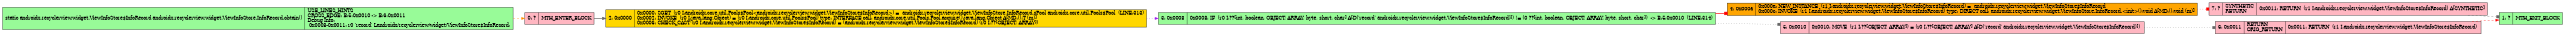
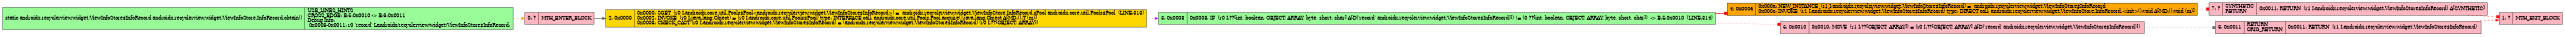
edge "7: ?" -> "1: ?": color gray40 -> red
node "1: ?": fillcolor palegreen -> lightpink
edge "3: 0x0008" -> "5: 0x0010": color gray40 -> red
